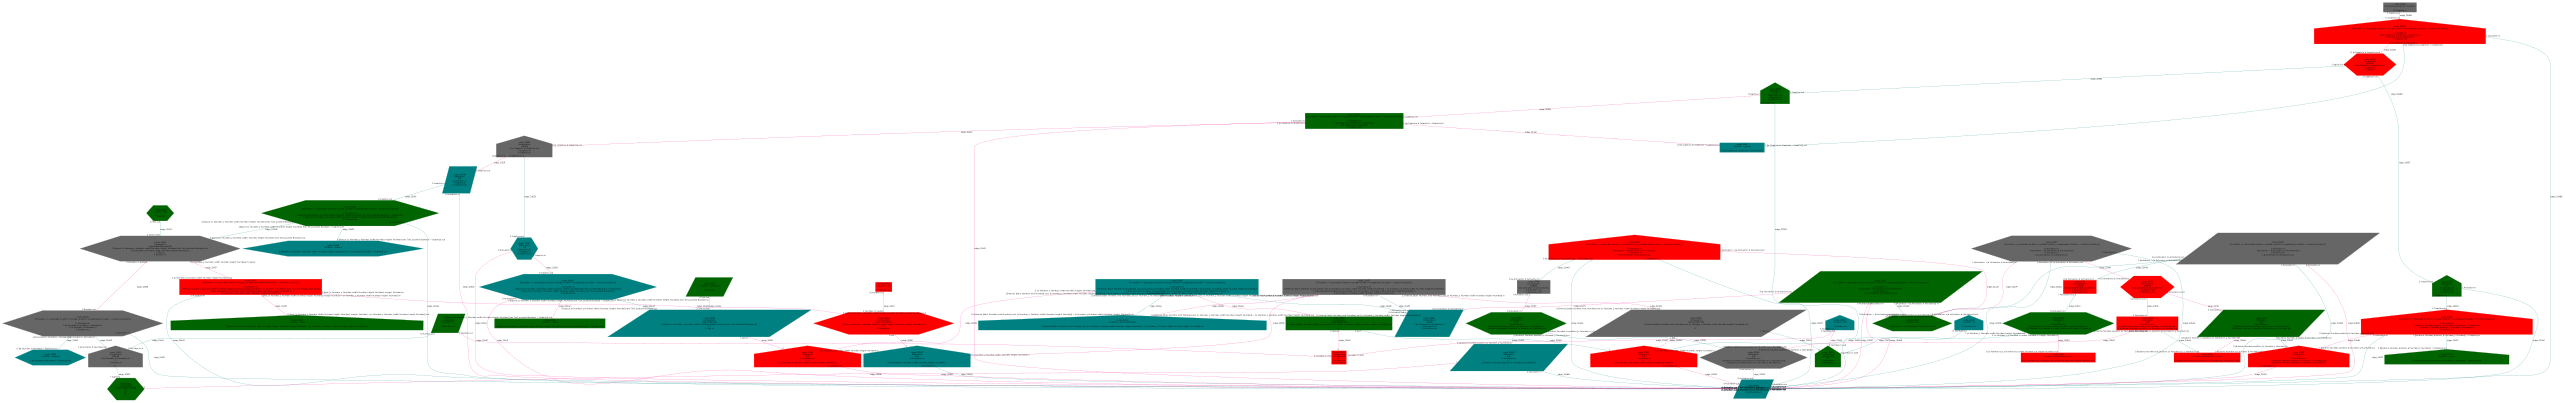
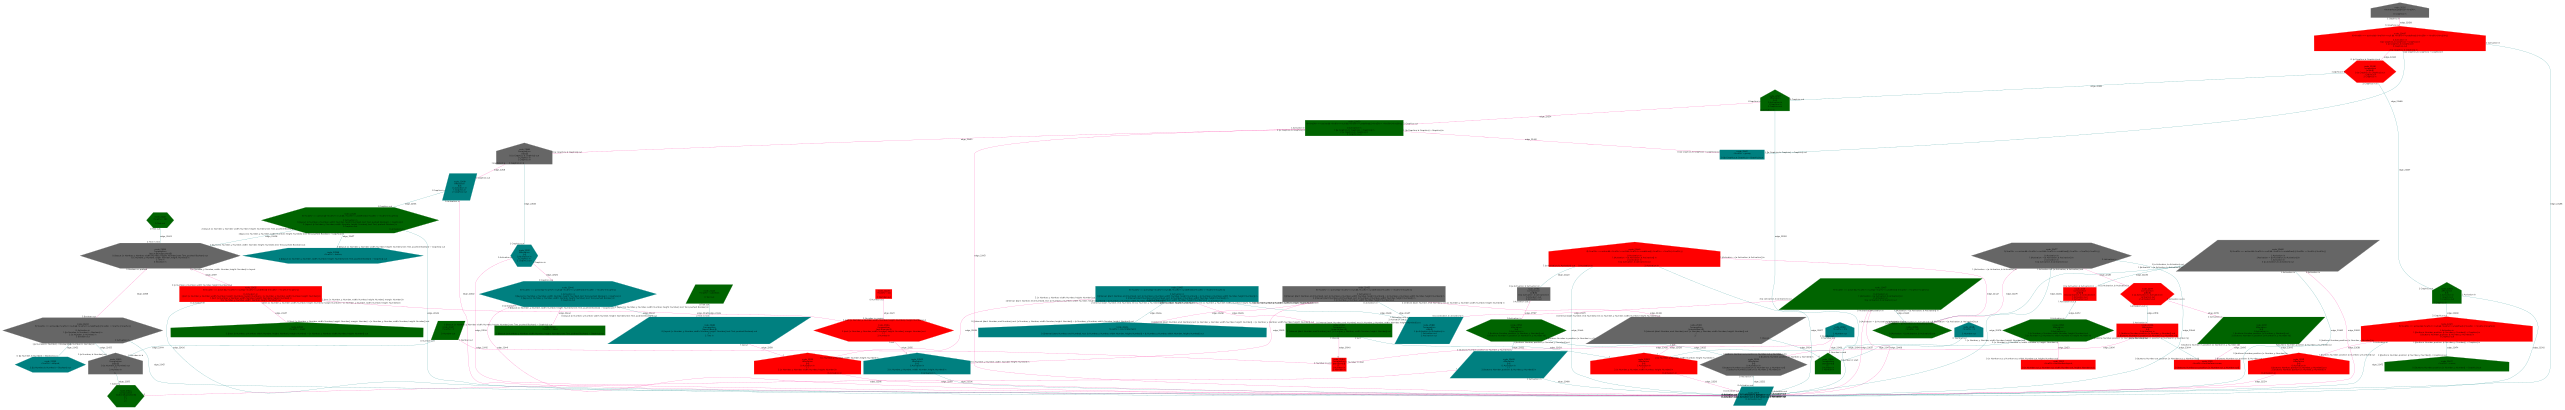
node "node_21525 theInterface.graphics=<%=a0%>; 0: Graphics in": shape box -> house
